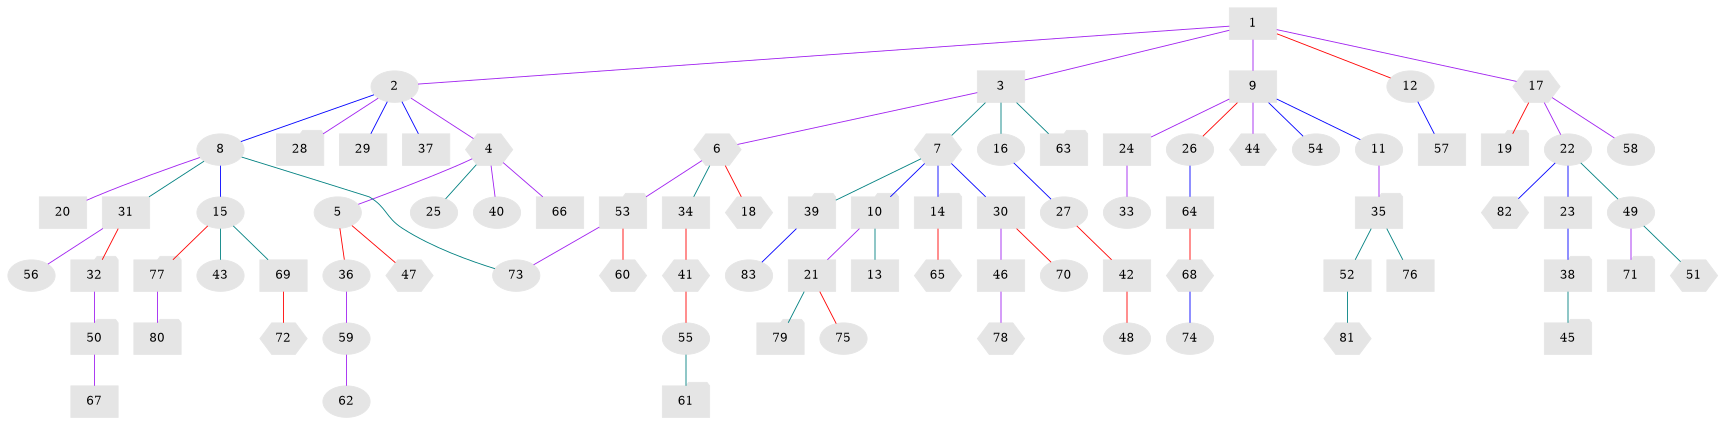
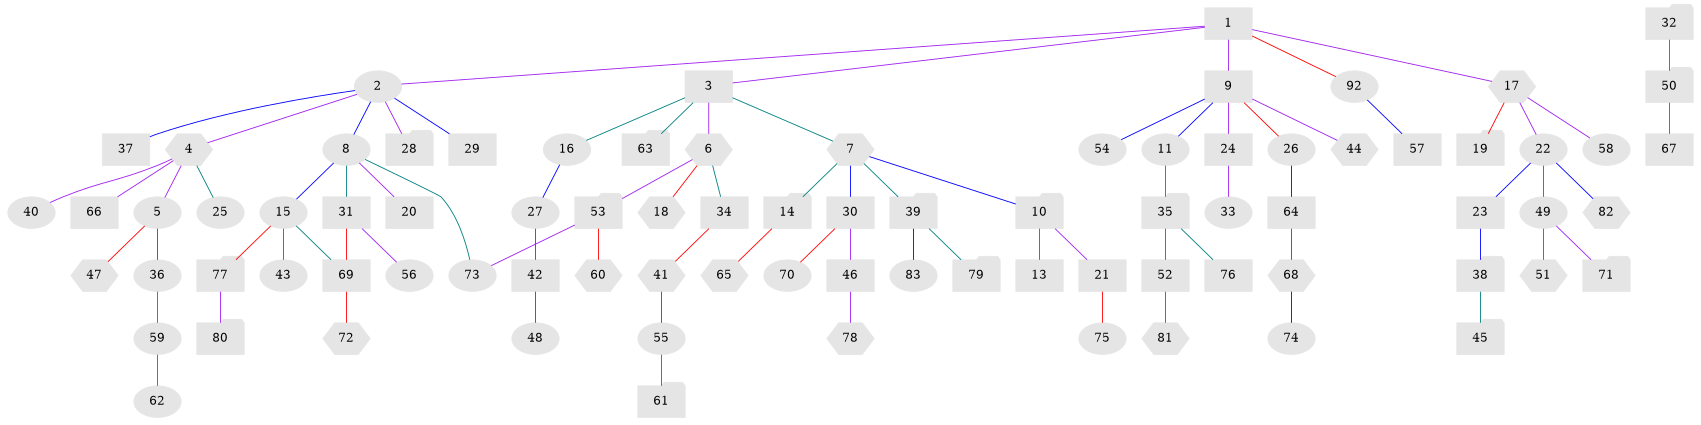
node "12": label "12" -> "92"
edge "7" -- "14": color blue -> teal
edge "31" -- "32": now "31" -- "69"
edge "21" -- "79": now "39" -- "79"
